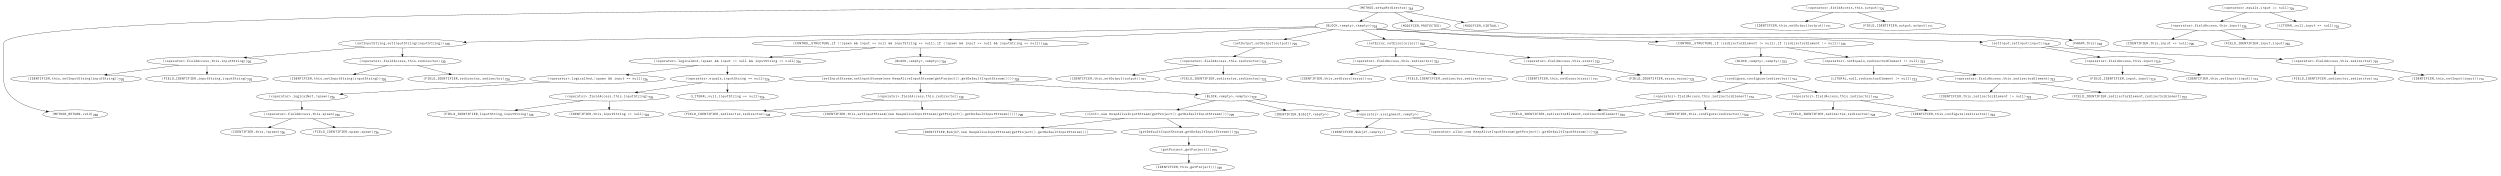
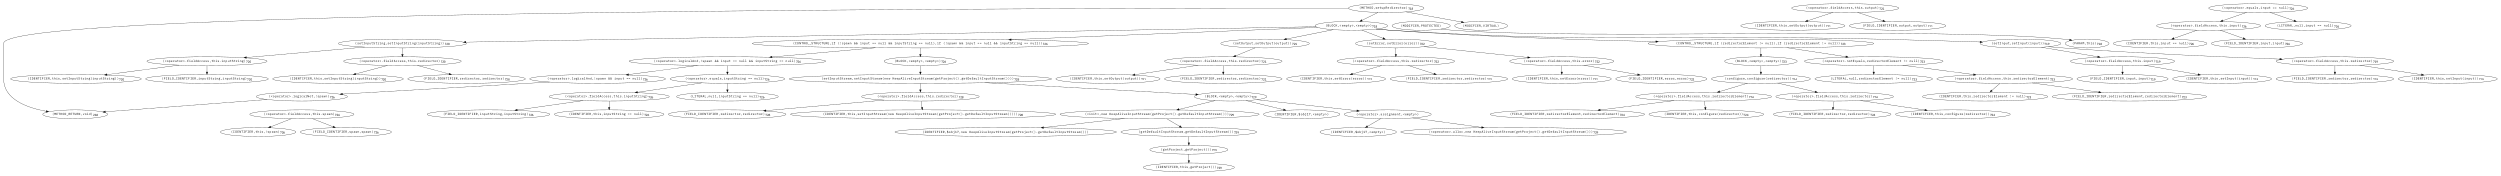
edge "(METHOD,setupRedirector)" -> "(MODIFIER,PROTECTED)": removed
edge "(<operator>.logicalNot,!spawn)" -> "(<operator>.fieldAccess,this.spawn)": now "(<operator>.logicalNot,!spawn)" -> "(METHOD_RETURN,void)"
